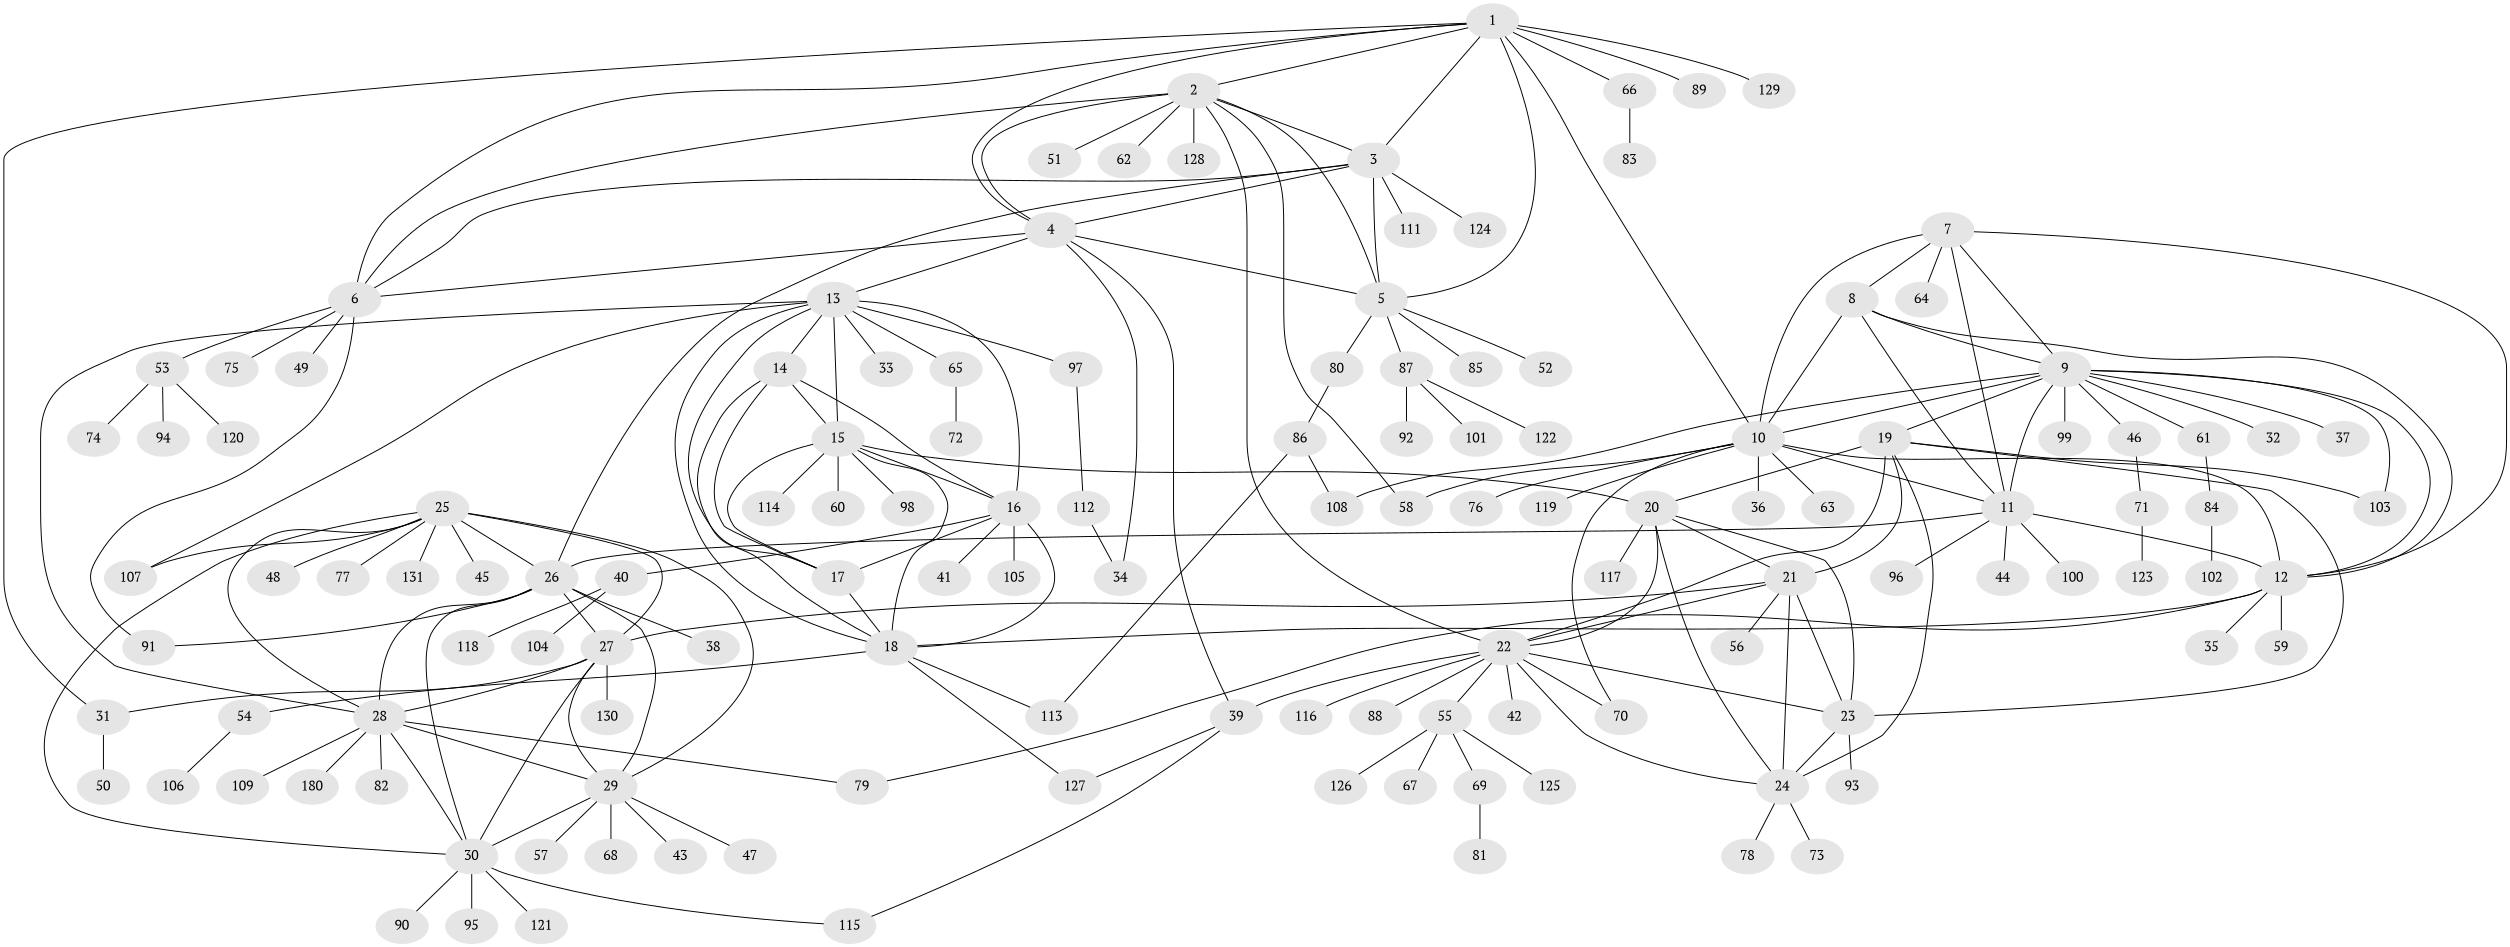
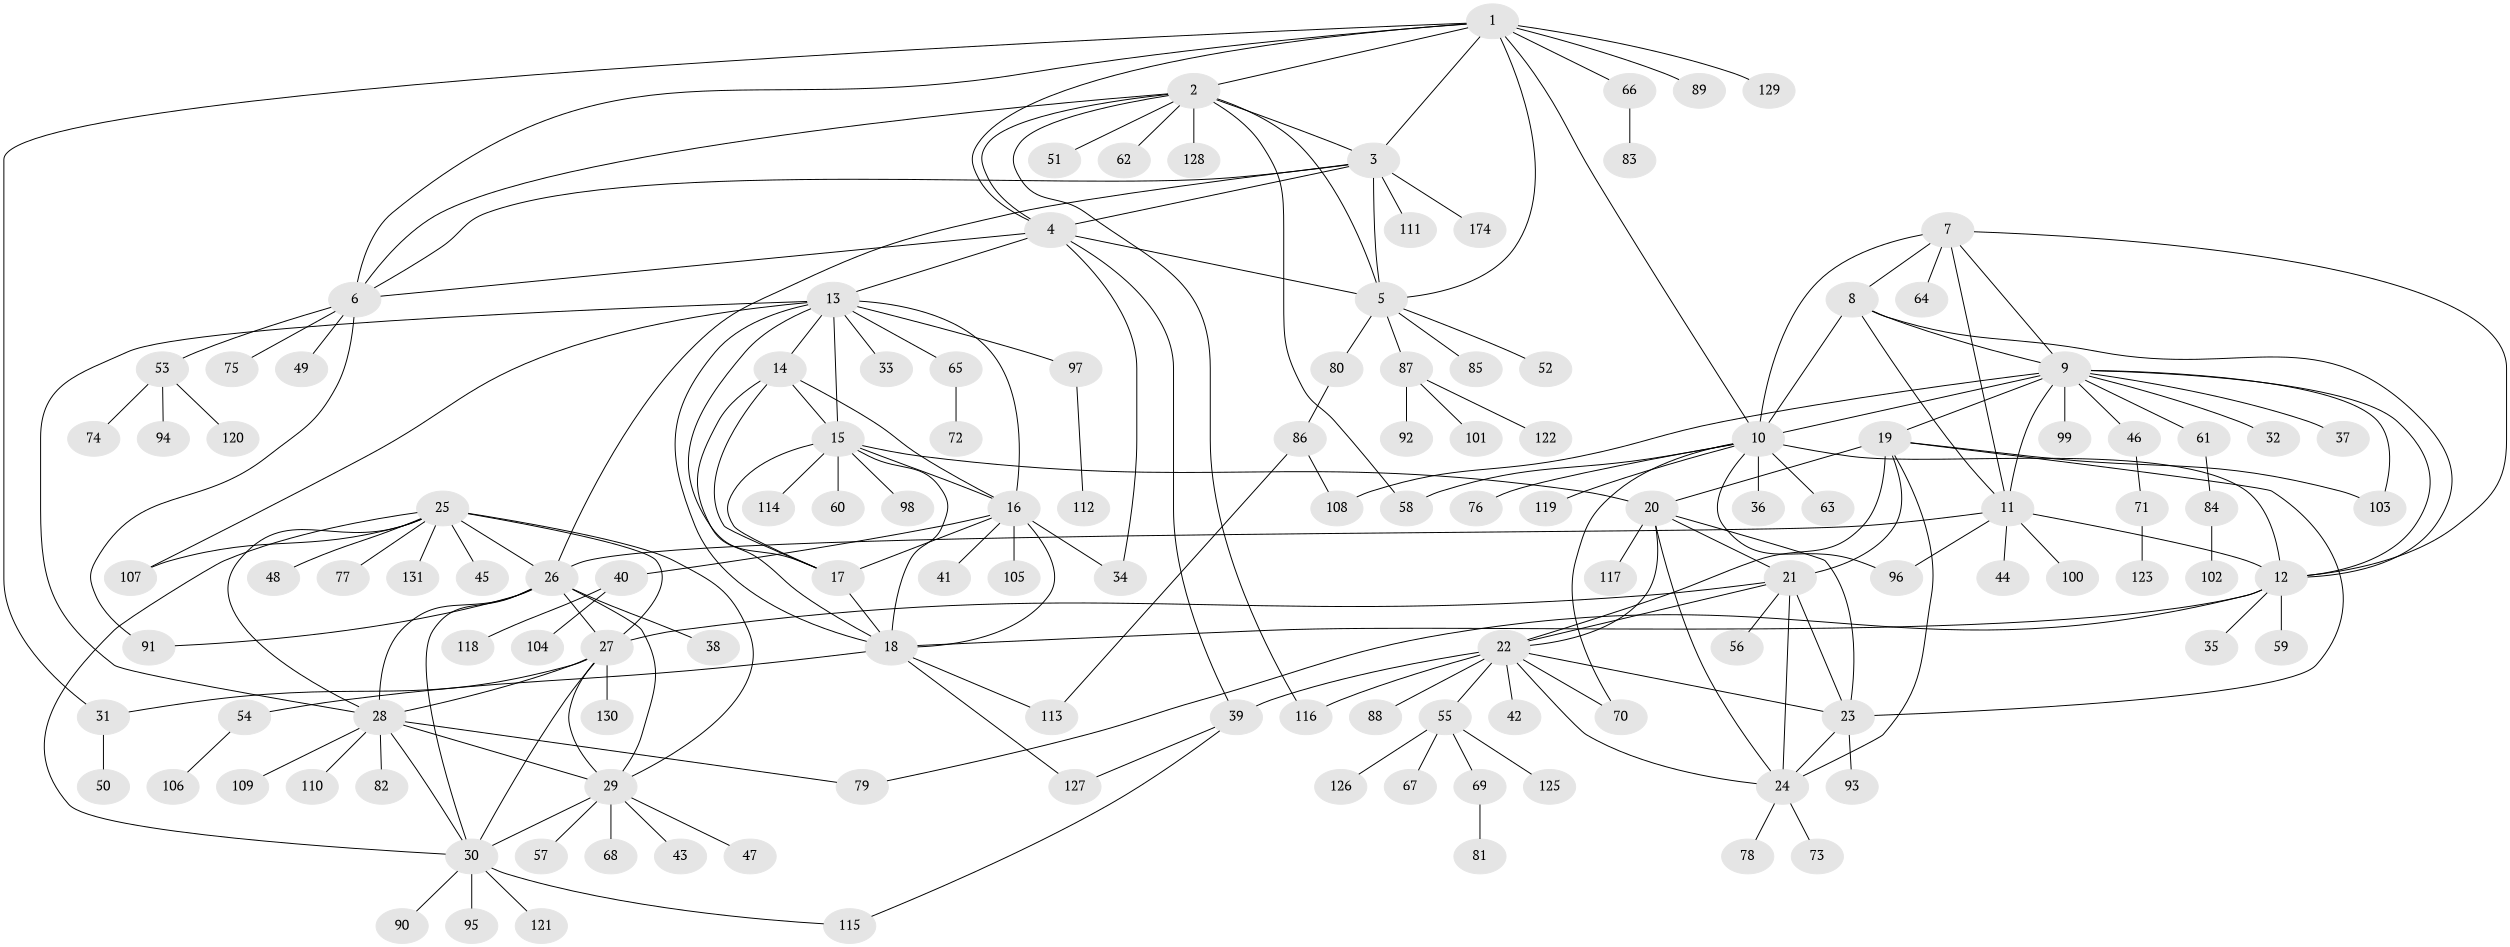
node "124": label "124" -> "174"
edge "2" -- "22": now "2" -- "116"
edge "10" -- "11": now "10" -- "96"
edge "112" -- "34": now "16" -- "34"
node "180": label "180" -> "110"
